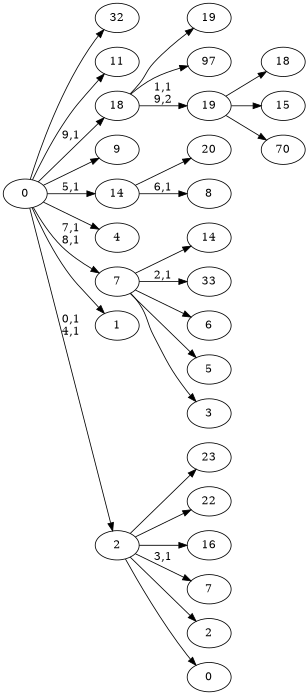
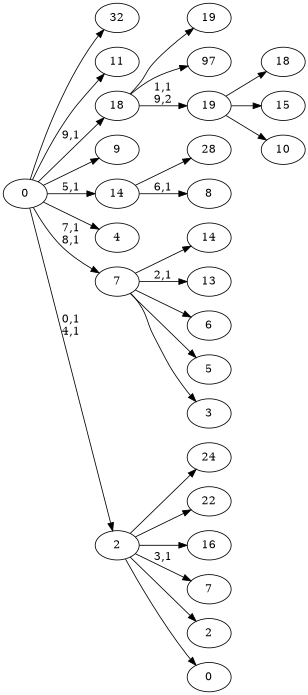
node "20": label "20" -> "28"
node "70": label "70" -> "10"
node "33": label "33" -> "13"
node "1": removed
node "23": label "23" -> "24"
